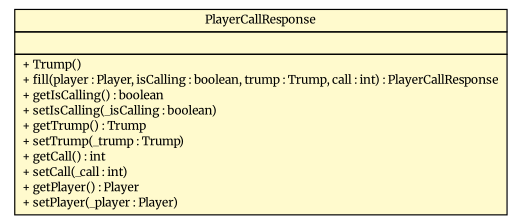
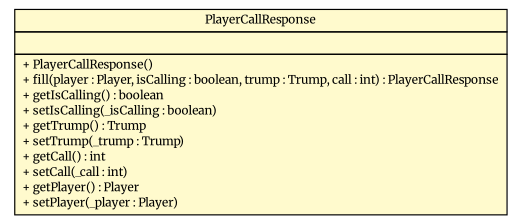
node "PlayerCallResponse": text "+ Trump()" -> "+ PlayerCallResponse()"
